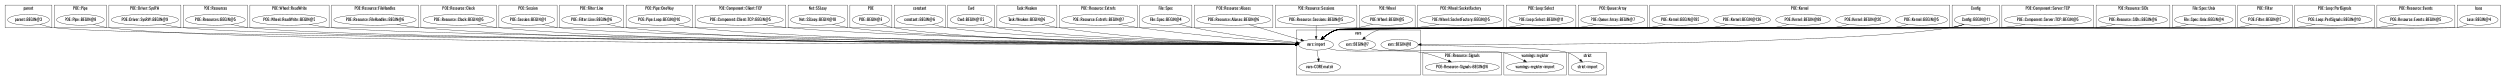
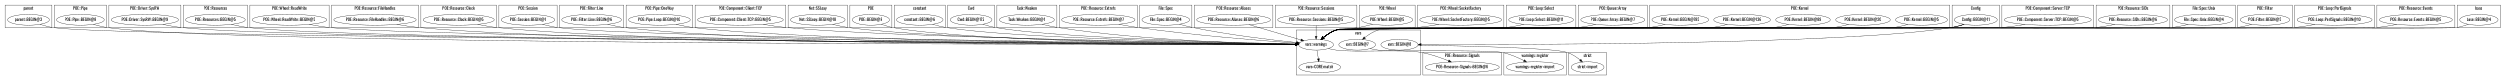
node "Task::Weaken::BEGIN@6": label "Task::Weaken::BEGIN@6" -> "Task::Weaken::BEGIN@1"
node "vars::import": label "vars::import" -> "vars::warnings"
